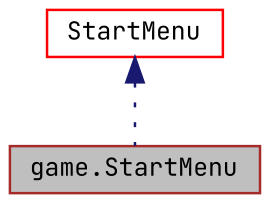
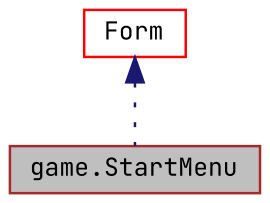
node "StartMenu": label "StartMenu" -> "Form"
